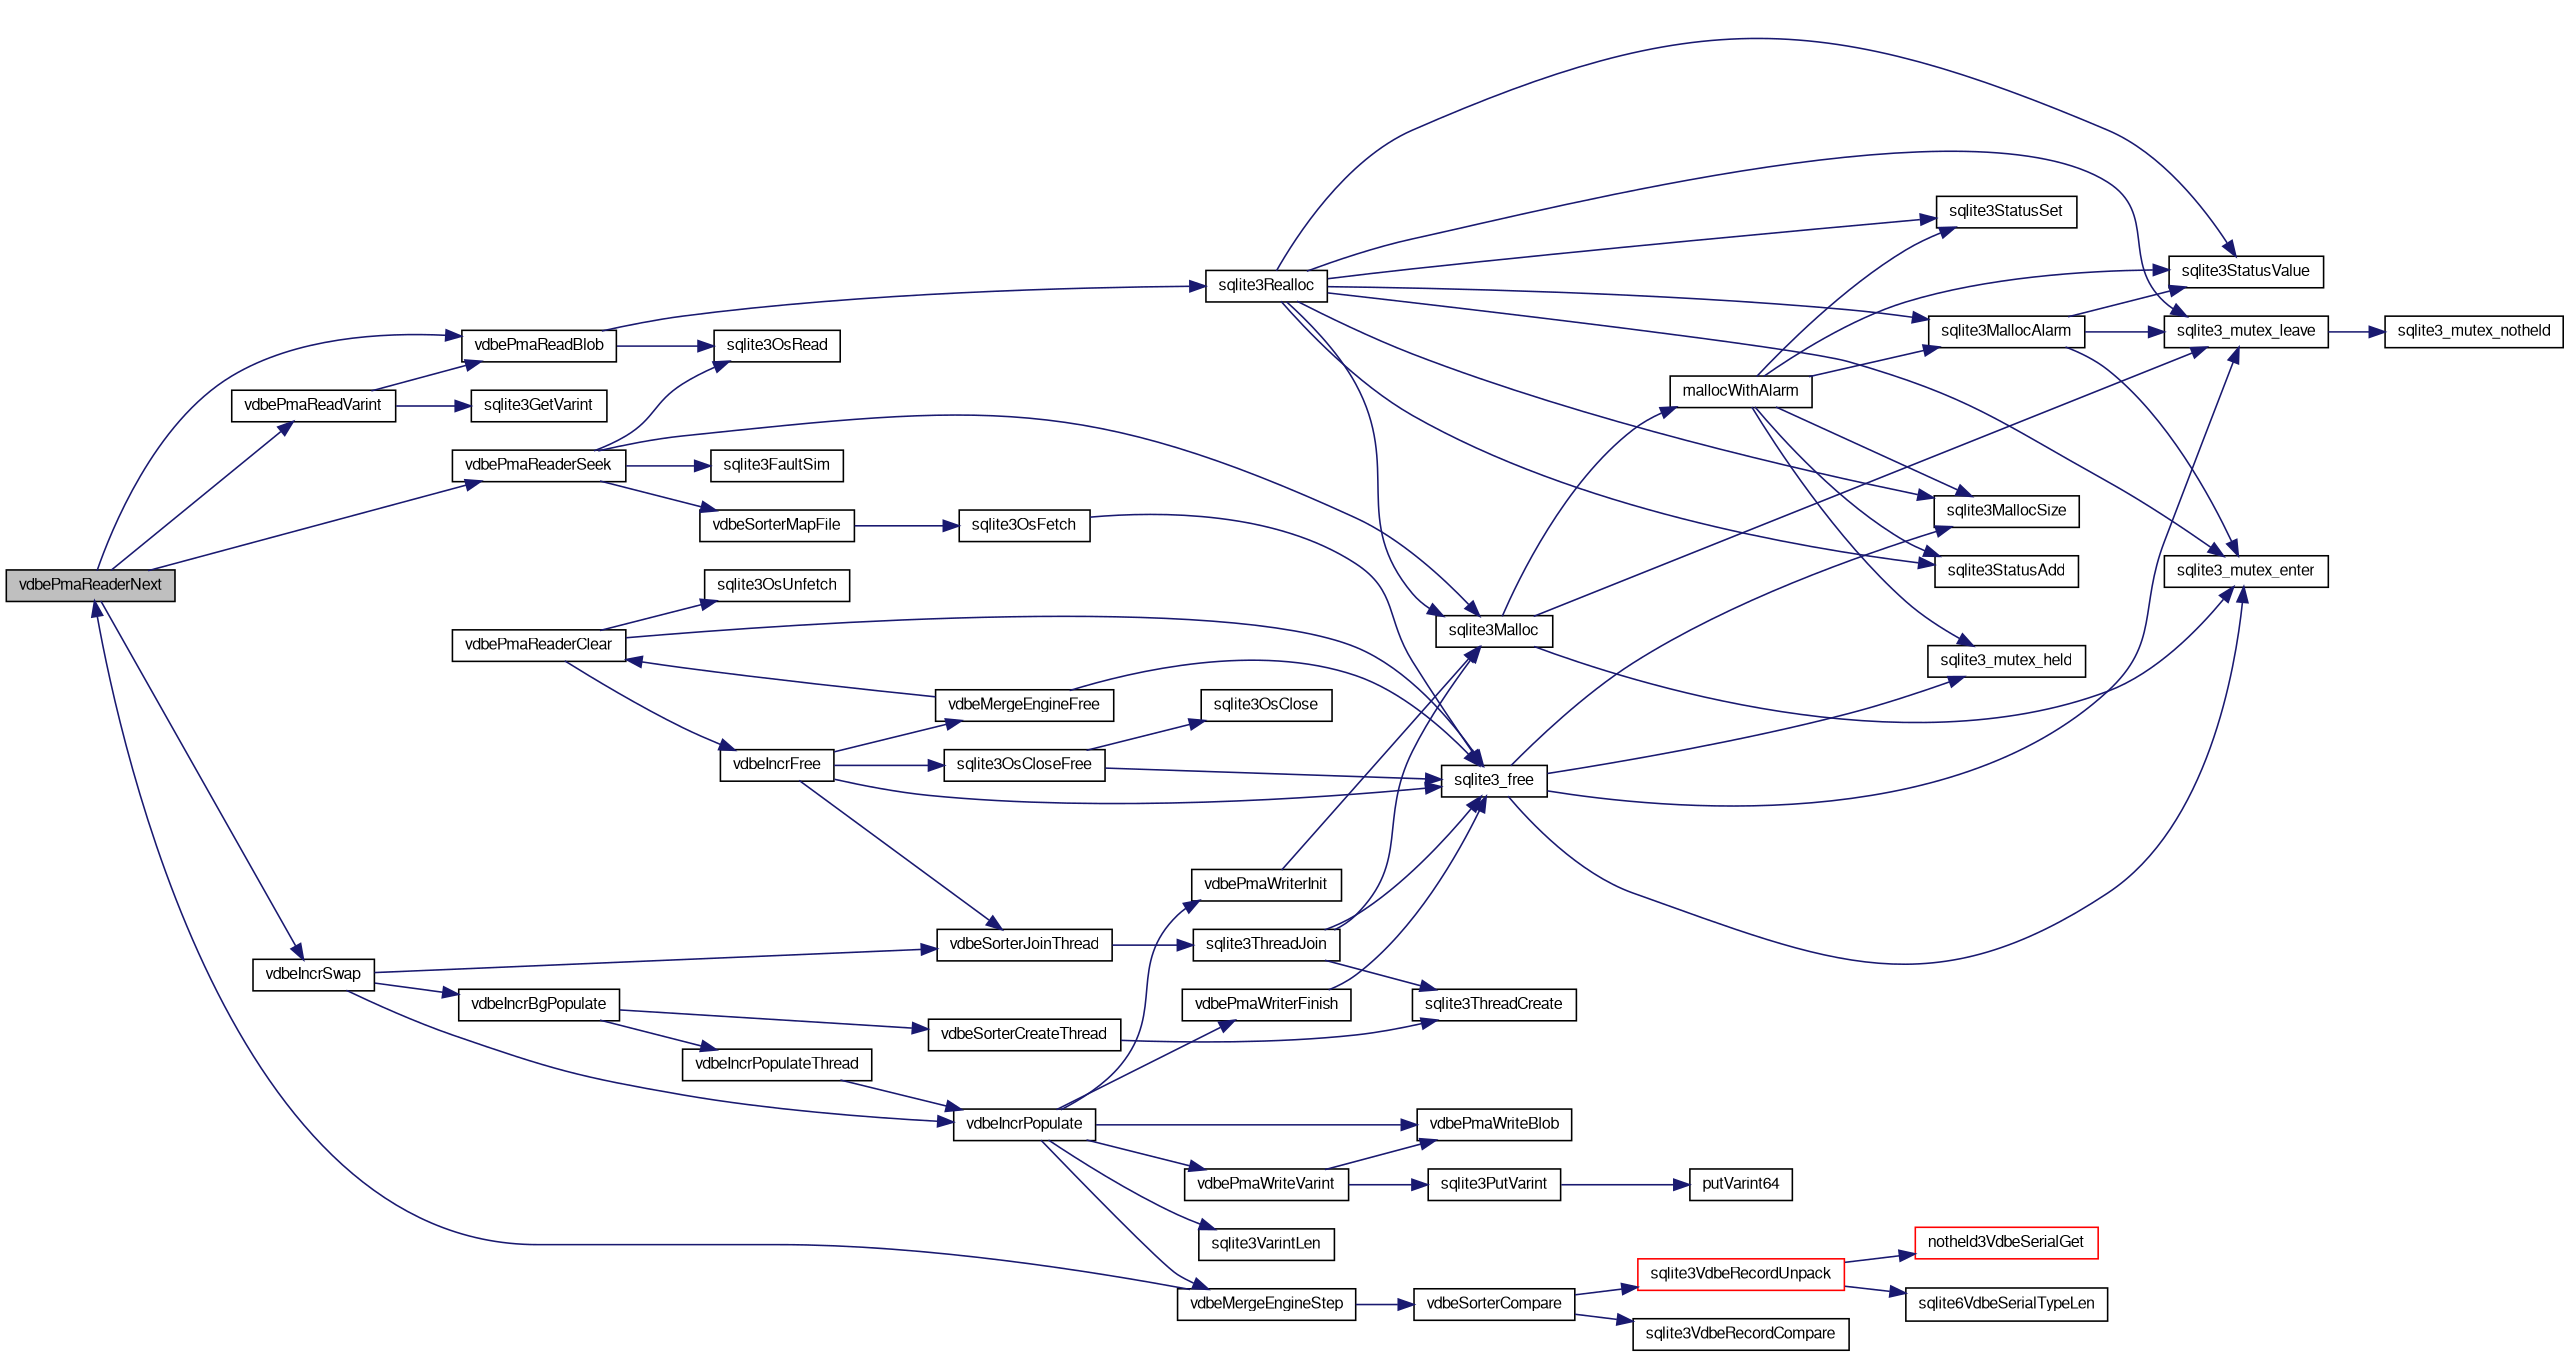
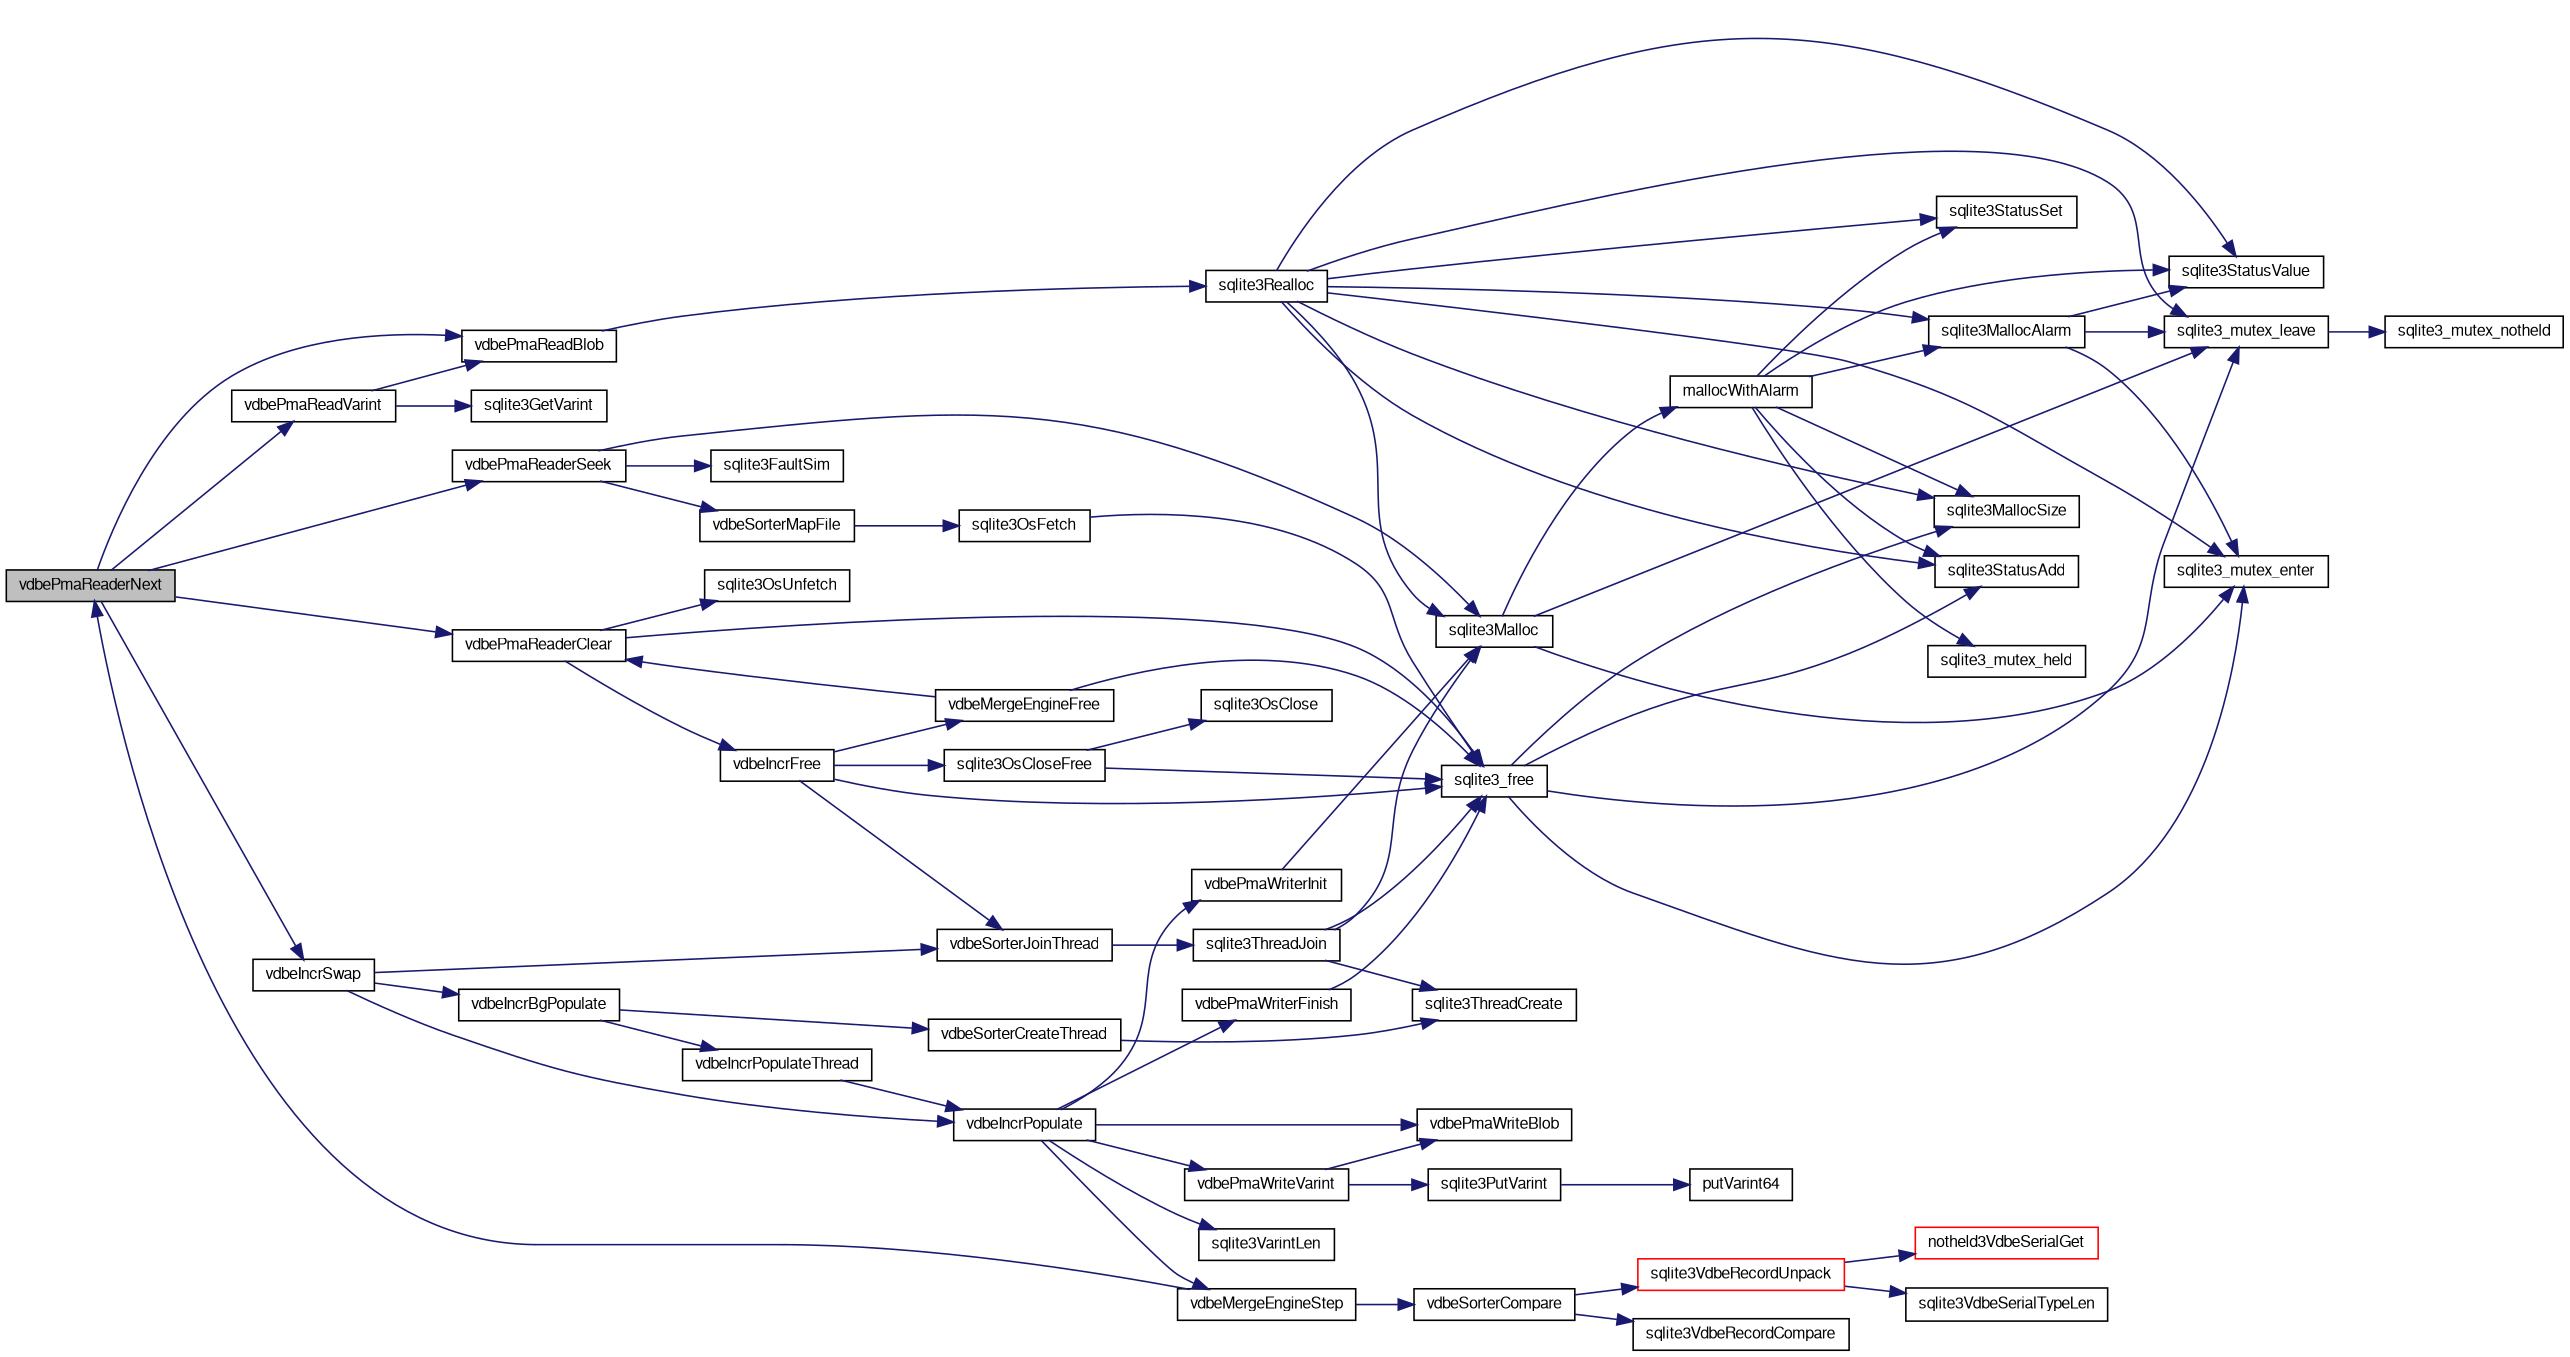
node "sqlite3OsRead": removed
edge "vdbePmaReaderNext" -> "vdbePmaReaderClear": added
edge "sqlite3_free" -> "sqlite3_mutex_held": now "sqlite3_free" -> "sqlite3StatusAdd"
node "sqlite6VdbeSerialTypeLen": label "sqlite6VdbeSerialTypeLen" -> "sqlite3VdbeSerialTypeLen"
